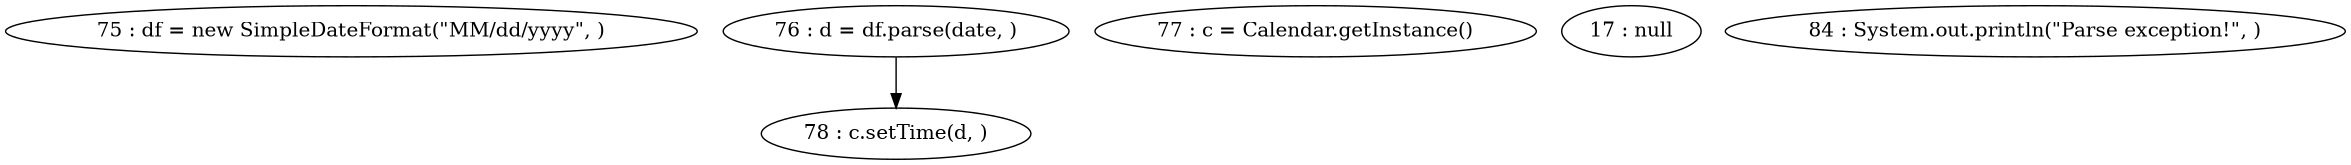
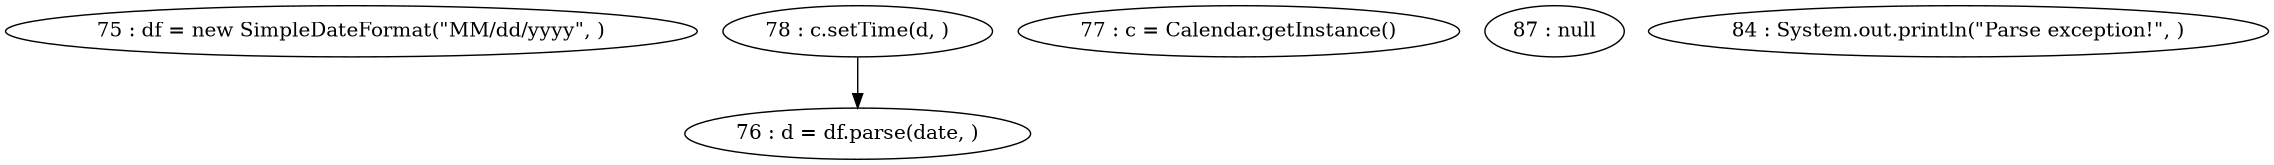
node "17 : null": label "17 : null" -> "87 : null"
edge "76 : d = df.parse(date, )" -> "78 : c.setTime(d, )": reversed
